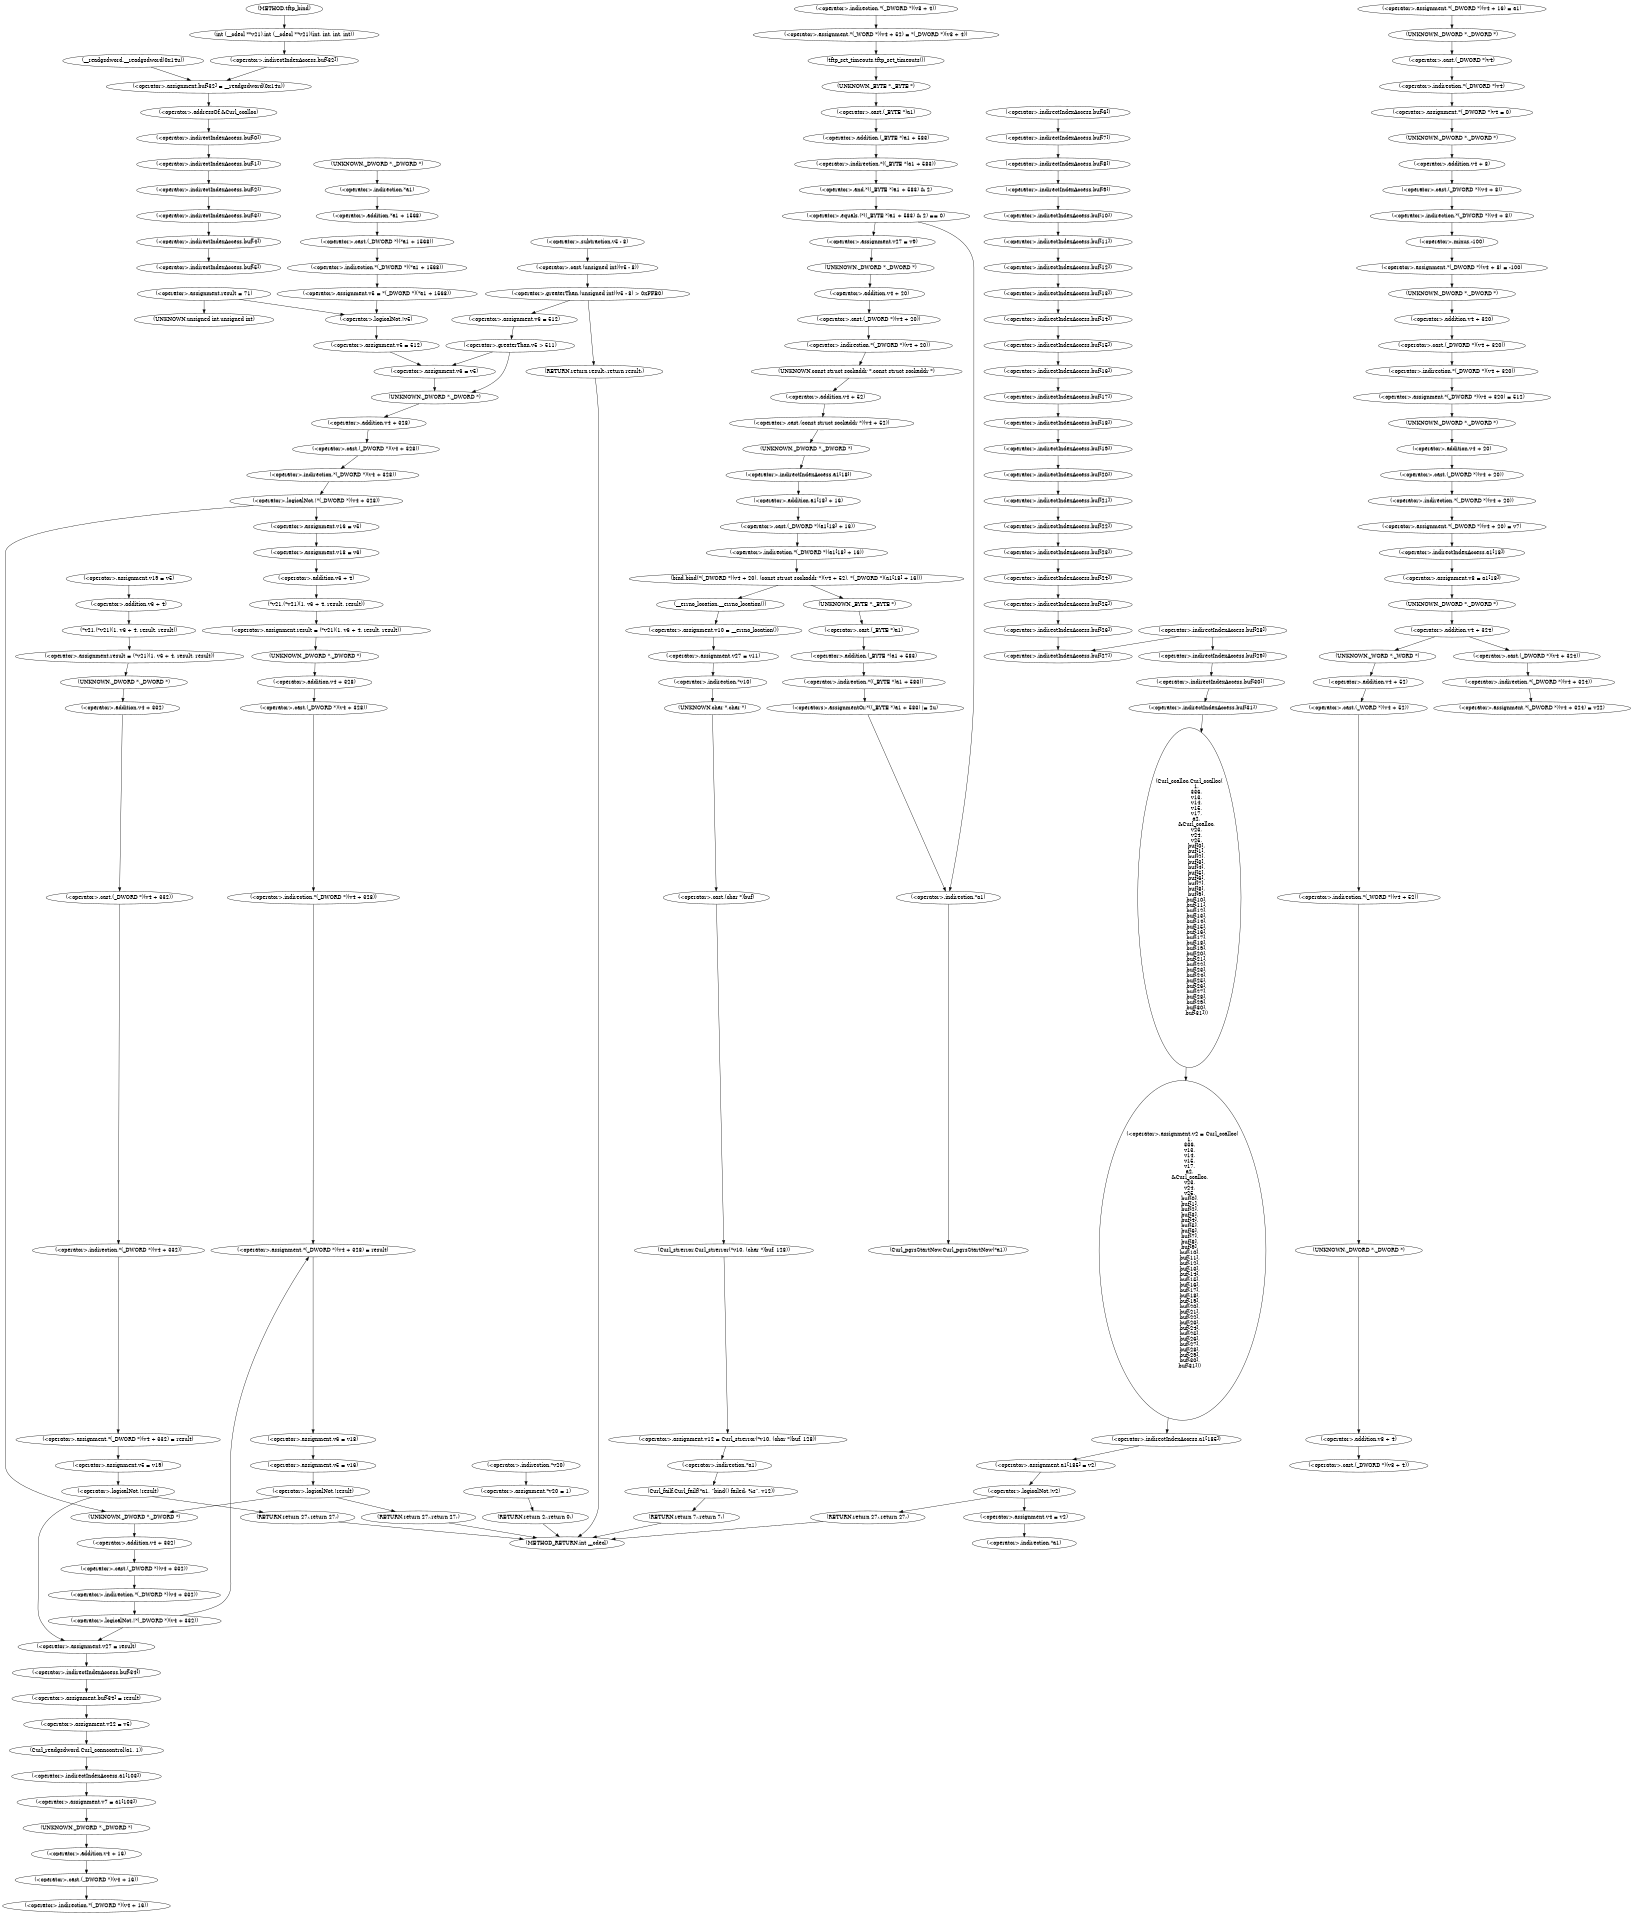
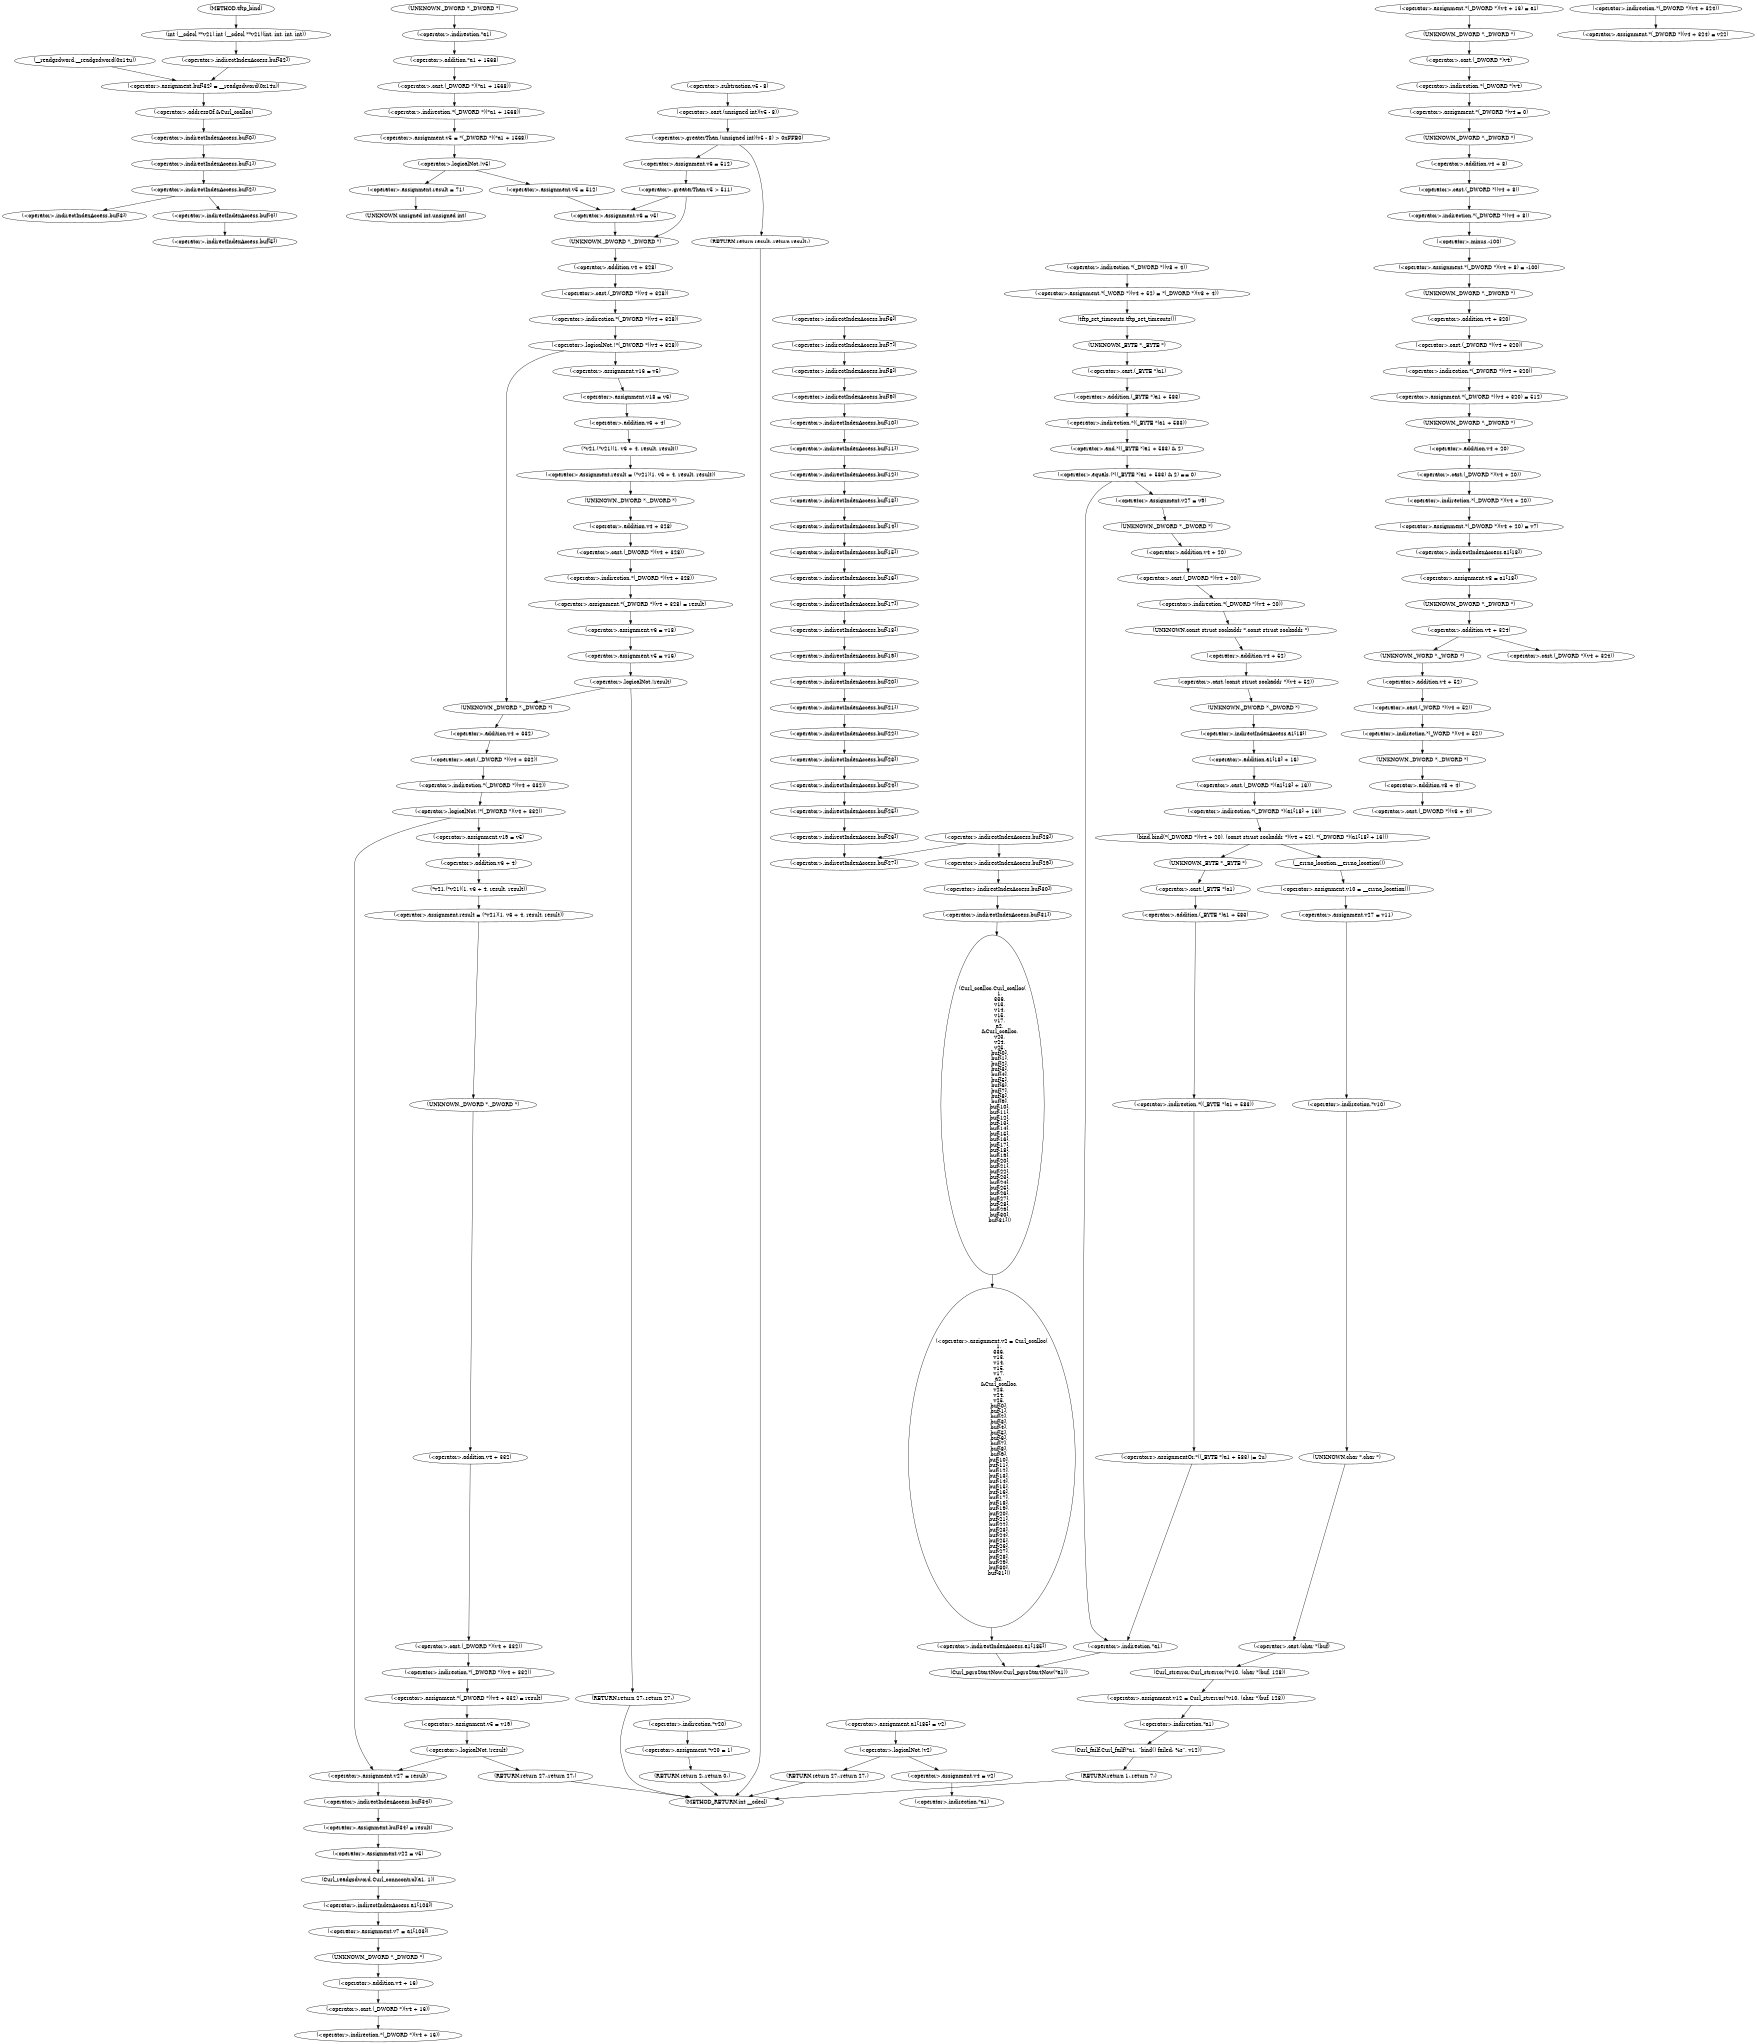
edge "(<operator>.indirectIndexAccess,buf[3])" -> "(<operator>.indirectIndexAccess,buf[4])": now "(<operator>.indirectIndexAccess,buf[2])" -> "(<operator>.indirectIndexAccess,buf[4])"
edge "(<operator>.assignment,result = 71)" -> "(<operator>.logicalNot,!v5)": reversed
edge "(<operator>.cast,(_DWORD *)(v4 + 324))" -> "(<operator>.indirection,*(_DWORD *)(v4 + 324))": removed
edge "(<operator>.logicalNot,!*(_DWORD *)(v4 + 332))" -> "(<operator>.assignment,*(_DWORD *)(v4 + 328) = result)": now "(<operator>.logicalNot,!*(_DWORD *)(v4 + 332))" -> "(<operator>.assignment,v19 = v5)"
edge "(<operator>.indirectIndexAccess,a1[185])" -> "(<operator>.assignment,a1[185] = v2)": now "(<operator>.indirectIndexAccess,a1[185])" -> "(Curl_pgrsStartNow,Curl_pgrsStartNow(*a1))"
node "(RETURN,return 7;,return 7;)": label "(RETURN,return 7;,return 7;)" -> "(RETURN,return 1;,return 7;)"
